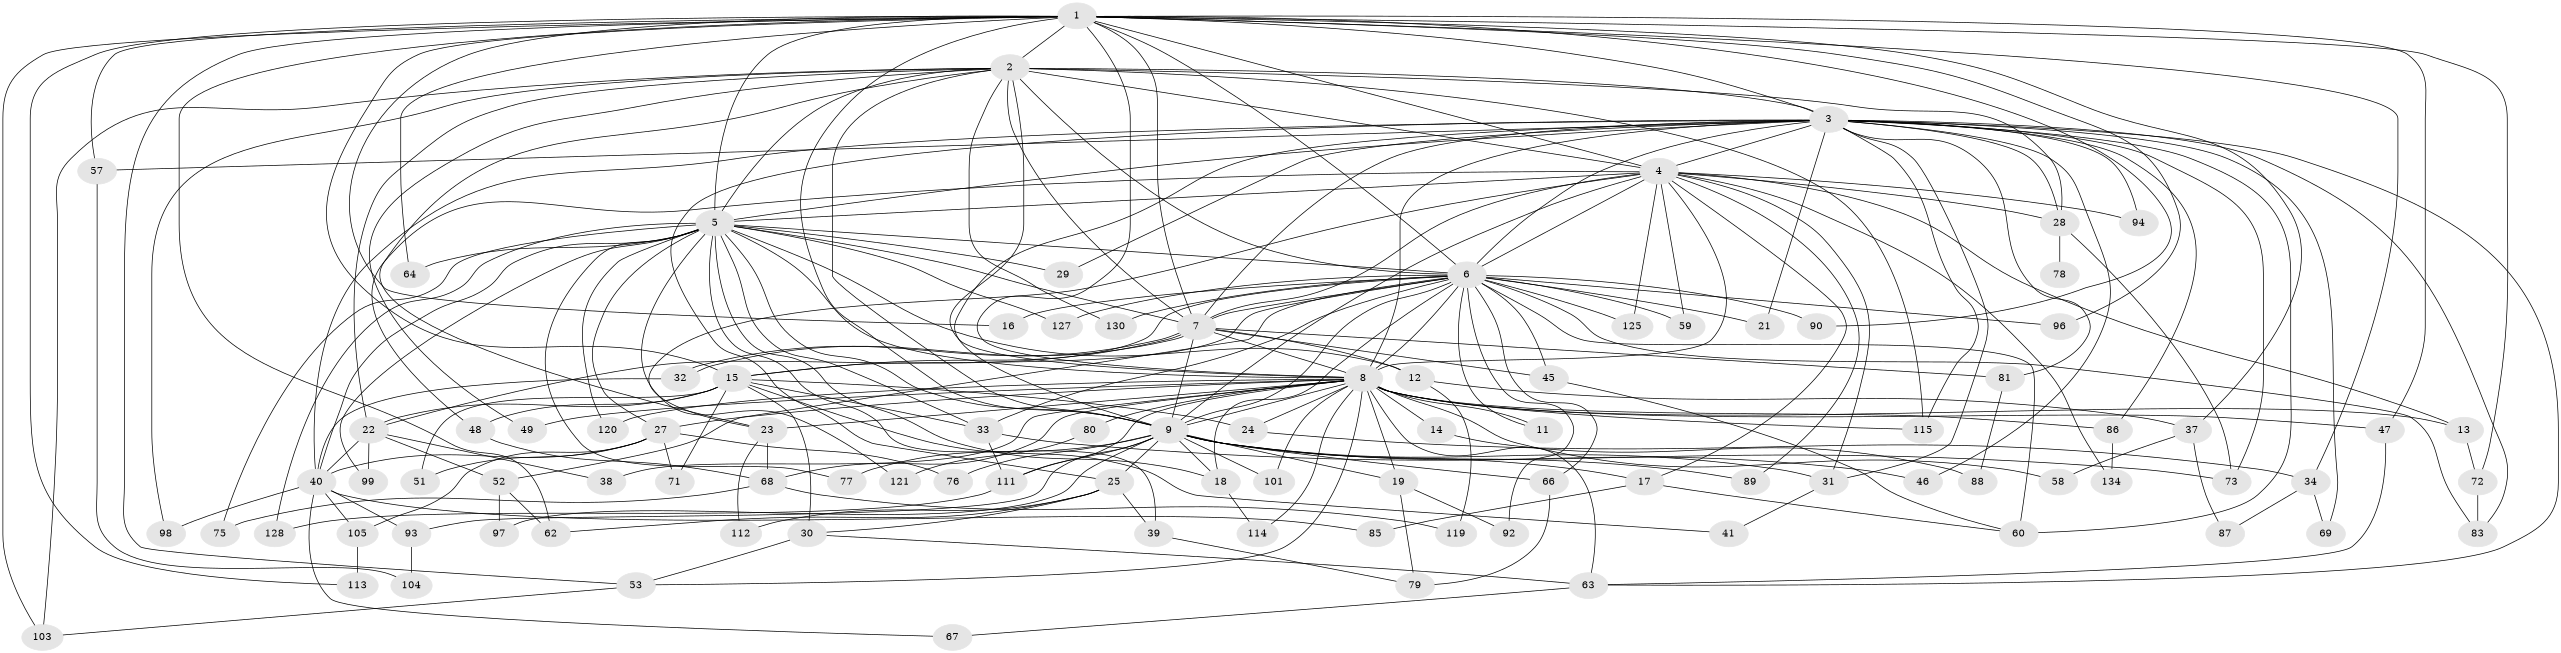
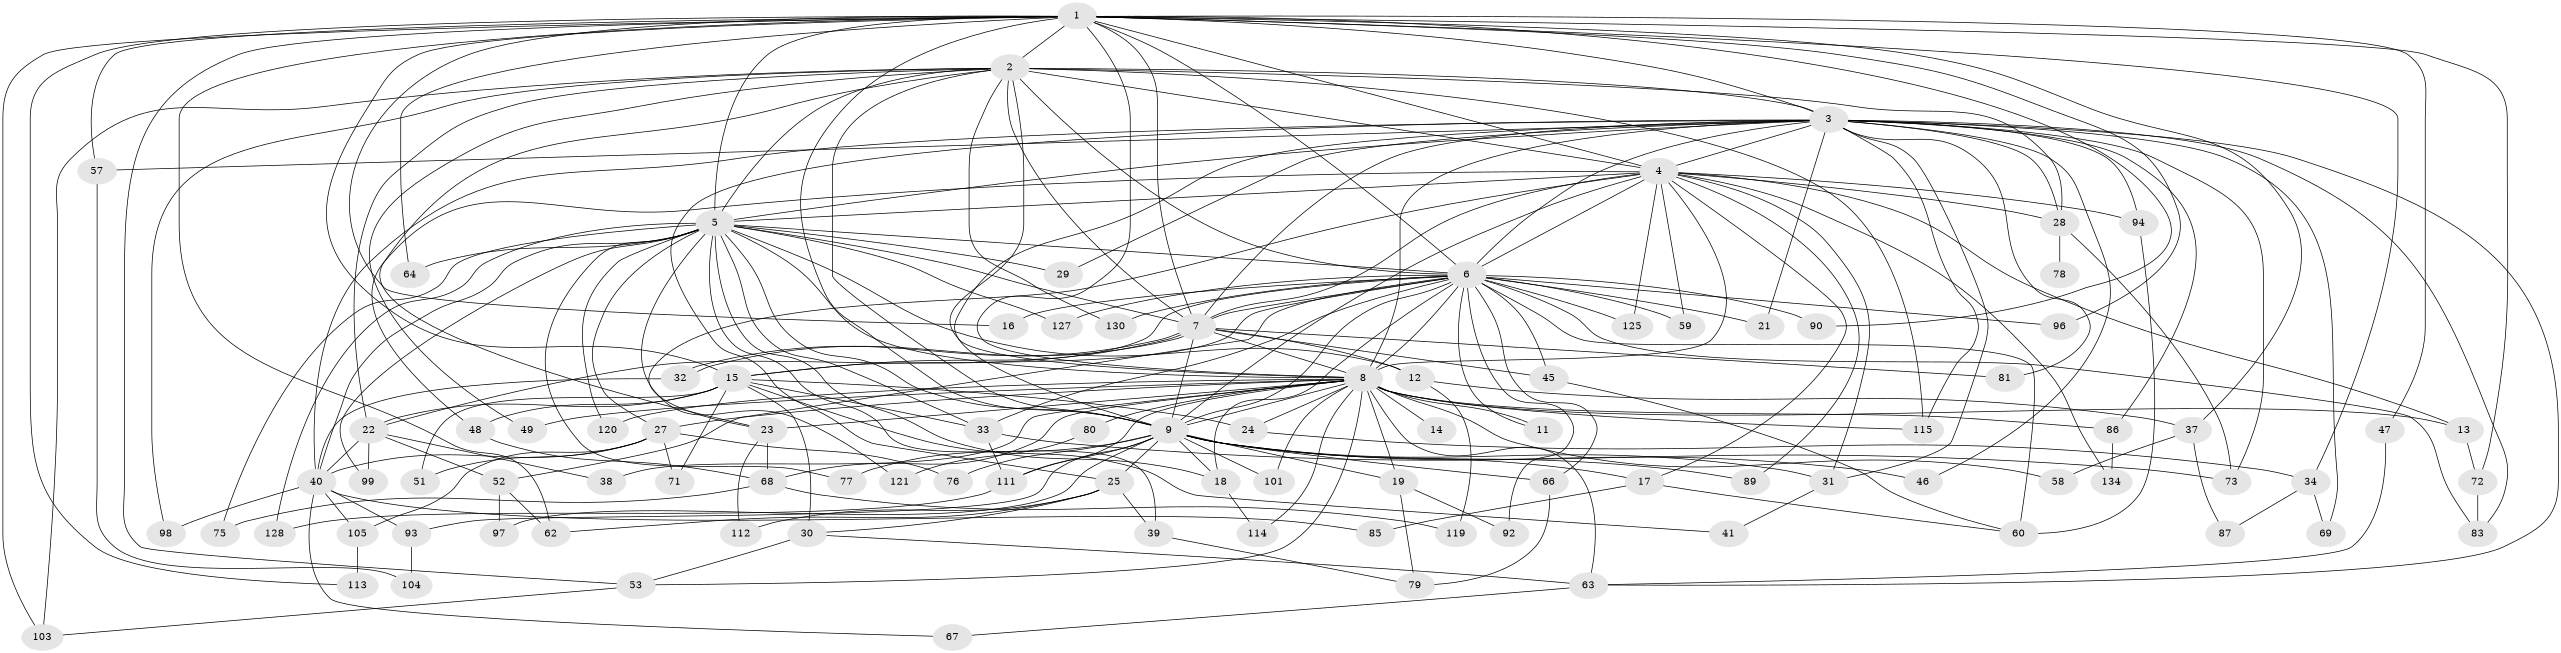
edge "3" -- "60": now "94" -- "60"
edge "8" -- "47": removed
node "88": removed
